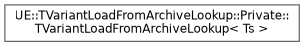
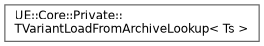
node "UE::TVariantLoadFromArchiveLookup::Private:: TVariantLoadFromArchiveLookup< Ts >": label "UE::TVariantLoadFromArchiveLookup::Private:: TVariantLoadFromArchiveLookup< Ts >" -> "UE::Core::Private:: TVariantLoadFromArchiveLookup< Ts >"
